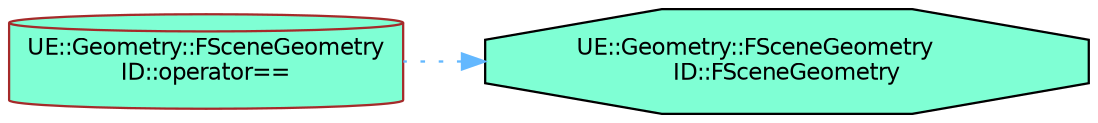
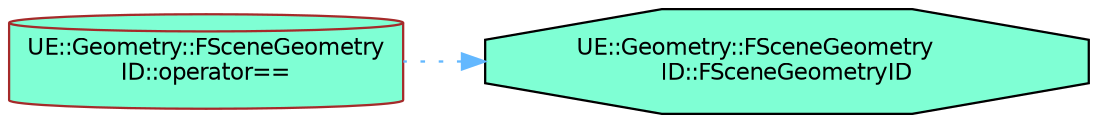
node "UE::Geometry::FSceneGeometry ID::FSceneGeometry": label "UE::Geometry::FSceneGeometry ID::FSceneGeometry" -> "UE::Geometry::FSceneGeometry ID::FSceneGeometryID"
